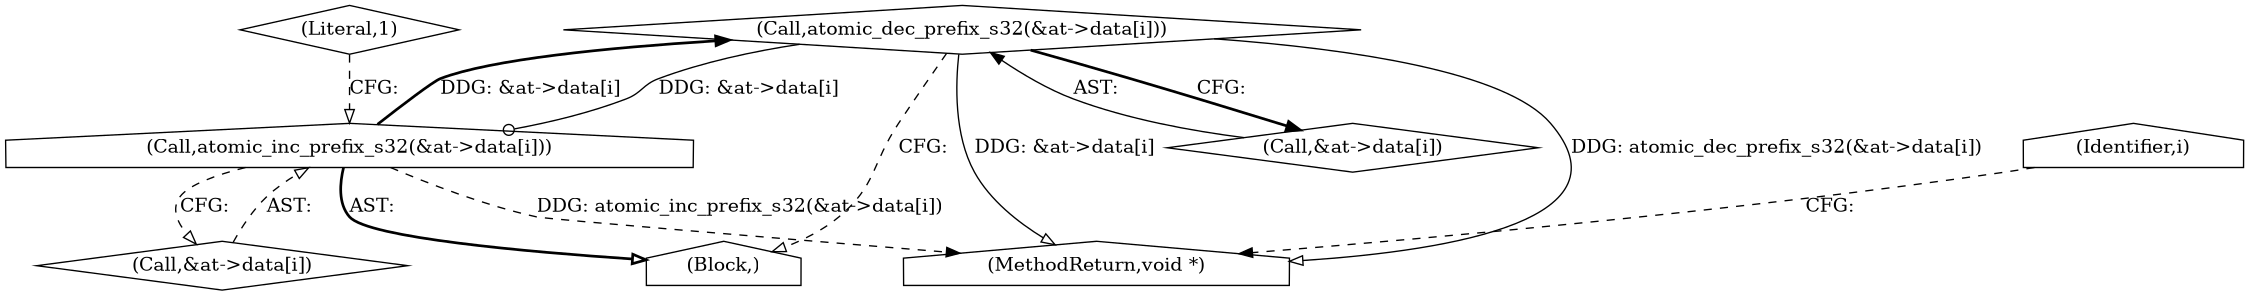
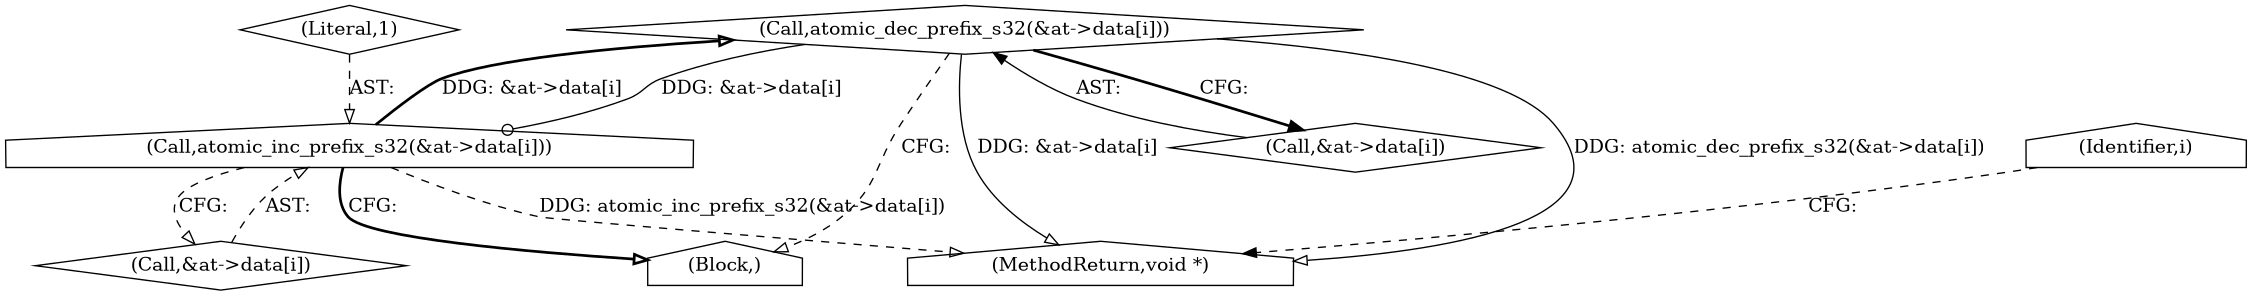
edge "(Call,atomic_inc_prefix_s32(&at->data[i]))" -> "(Call,atomic_dec_prefix_s32(&at->data[i]))": arrowhead normal -> onormal
edge "(Literal,1)" -> "(Call,atomic_inc_prefix_s32(&at->data[i]))": label "CFG: " -> "AST: "
edge "(Call,atomic_inc_prefix_s32(&at->data[i]))" -> "(Block,)": label "AST: " -> "CFG: "
edge "(Call,atomic_inc_prefix_s32(&at->data[i]))" -> "(MethodReturn,void *)": arrowhead normal -> onormal
